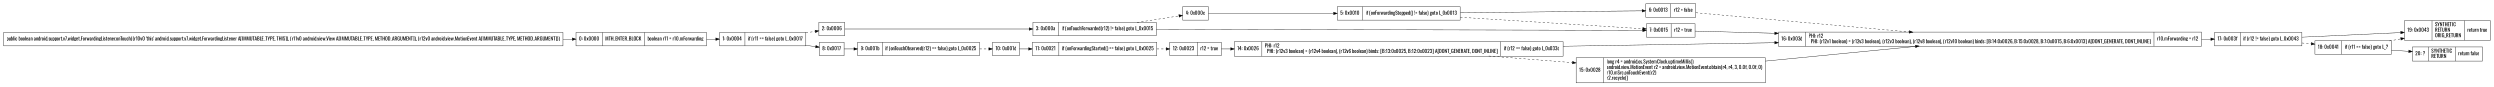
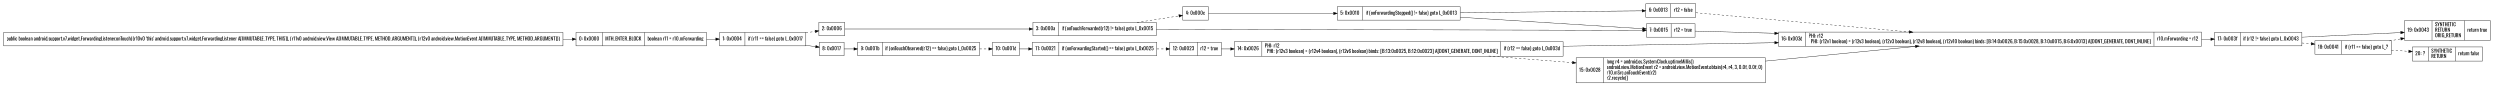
edge "5: 0x0010" -> "7: 0x0015": style dashed -> solid
node "14: 0x0026": text "if (r12 == false) goto L_0x033d" -> "if (r12 == false) goto L_0x003d"
edge "18: 0x0041" -> "20: ?": style solid -> dashed
